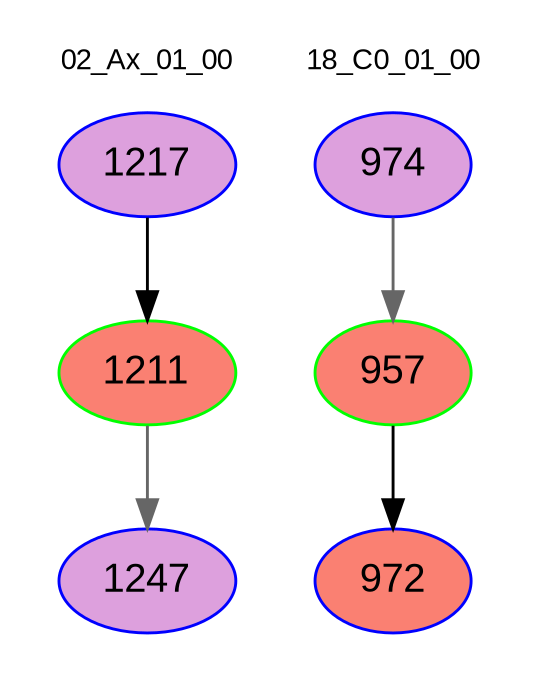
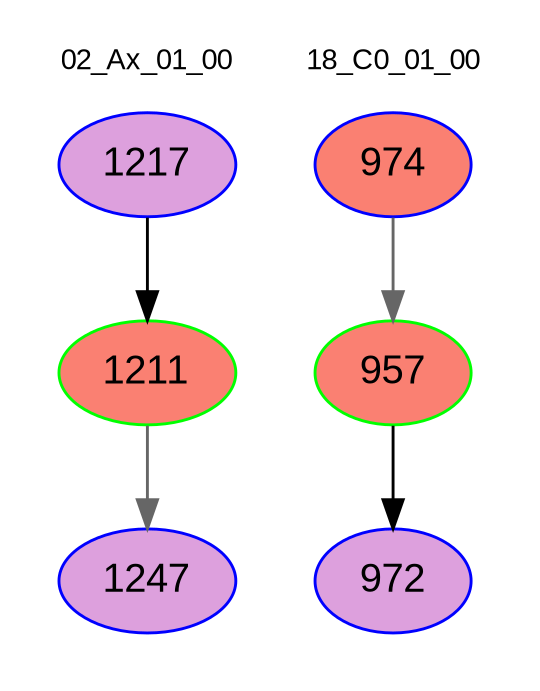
node "974": fillcolor plum -> salmon
node "972": fillcolor salmon -> plum
